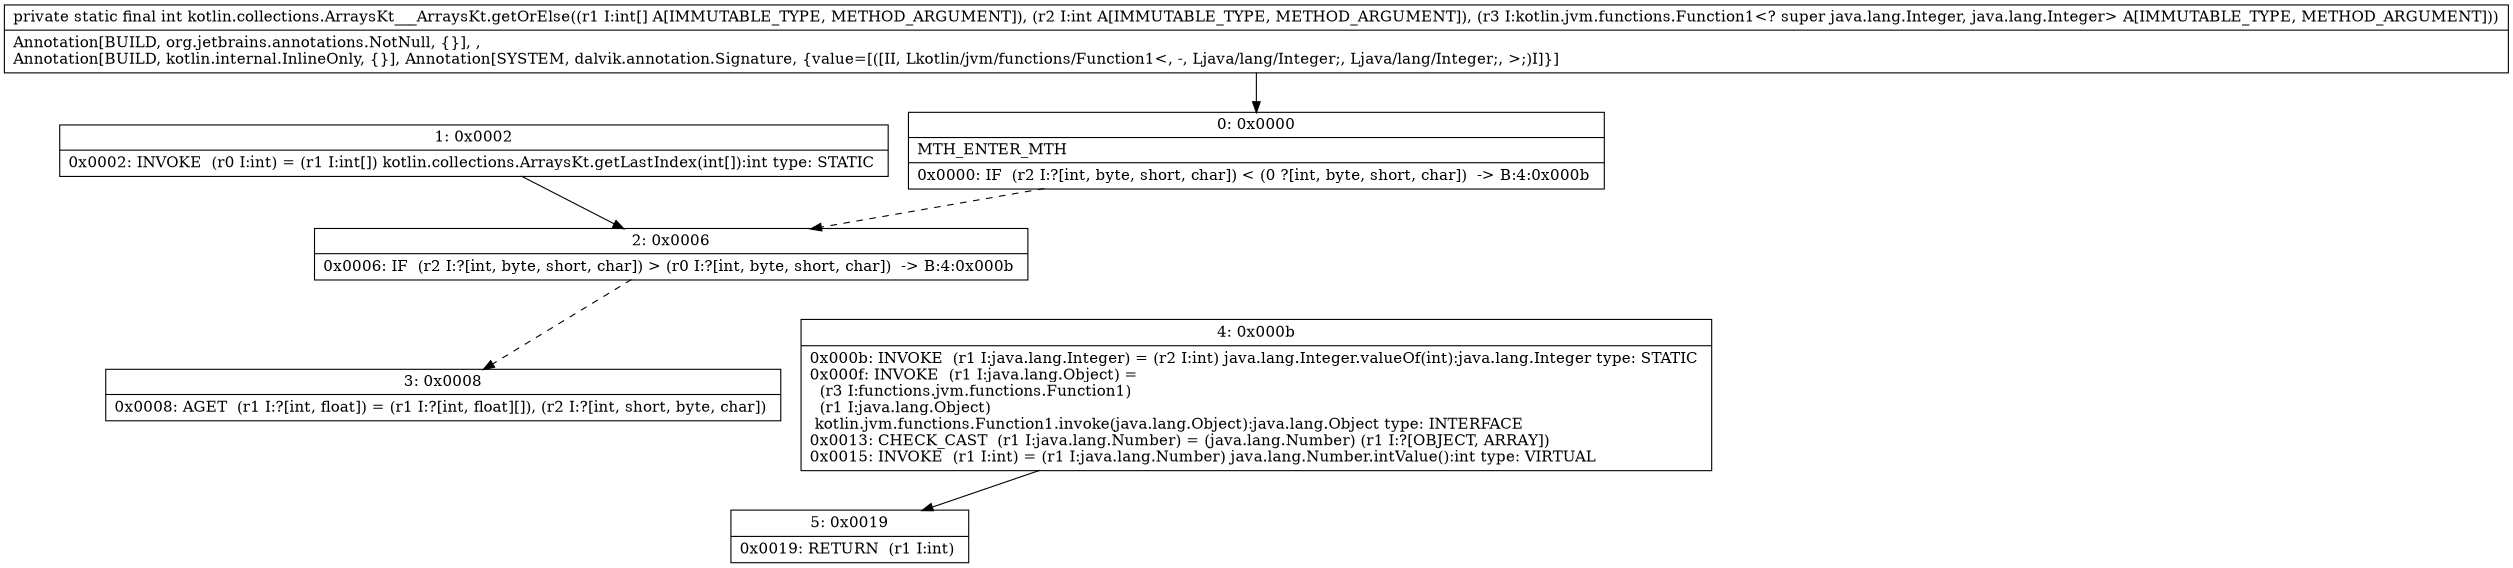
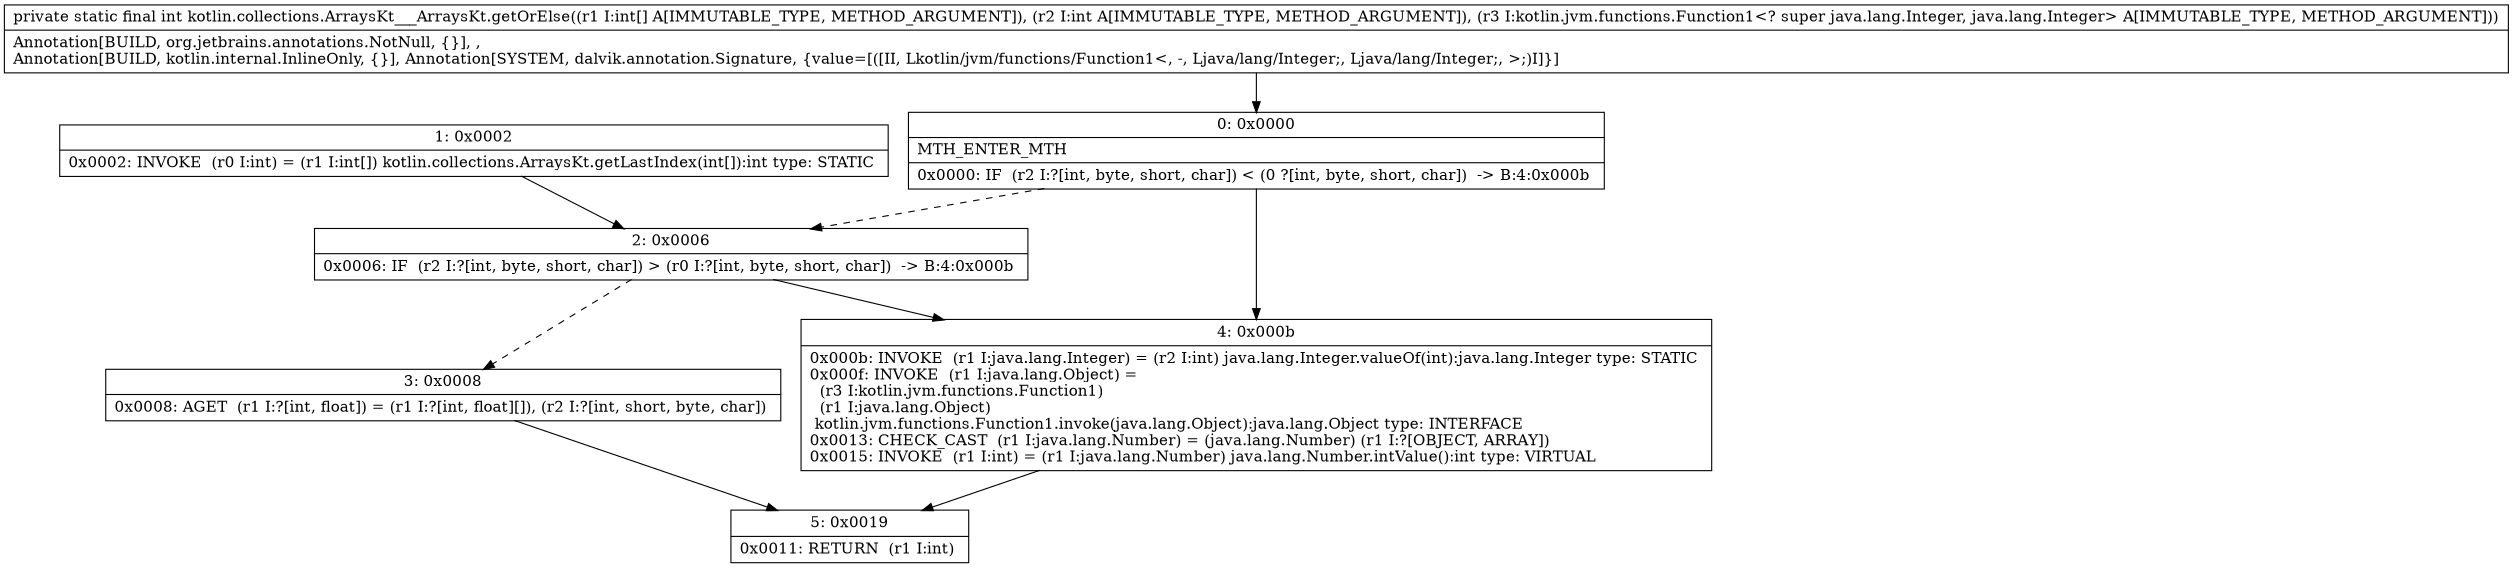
edge "0: 0x0000" -> "4: 0x000b": added
edge "2: 0x0006" -> "4: 0x000b": added
node "4: 0x000b": text "(r3 I:functions.jvm.functions.Function1)" -> "(r3 I:kotlin.jvm.functions.Function1)"
edge "3: 0x0008" -> "5: 0x0019": added
node "5: 0x0019": text "0x0019: RETURN  (r1 I:int)" -> "0x0011: RETURN  (r1 I:int)"
